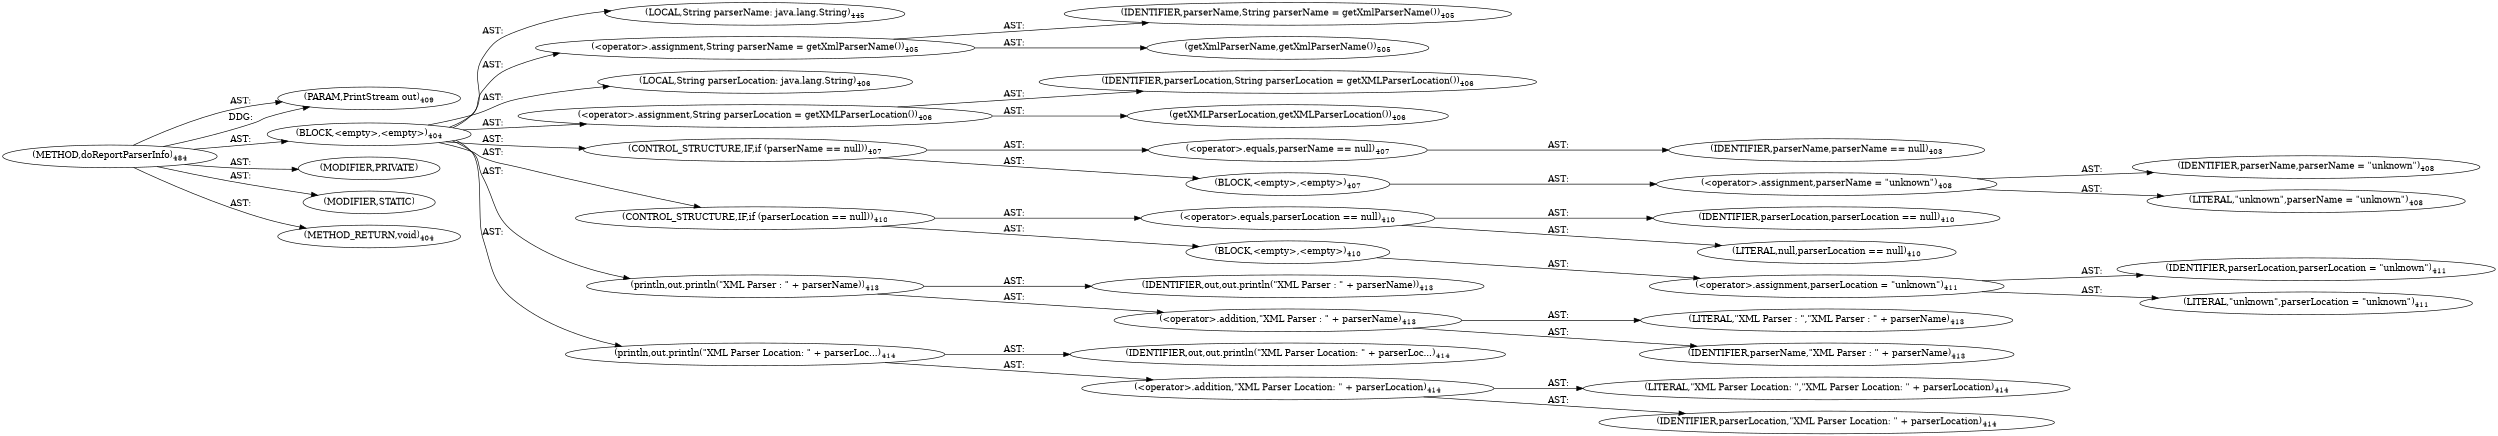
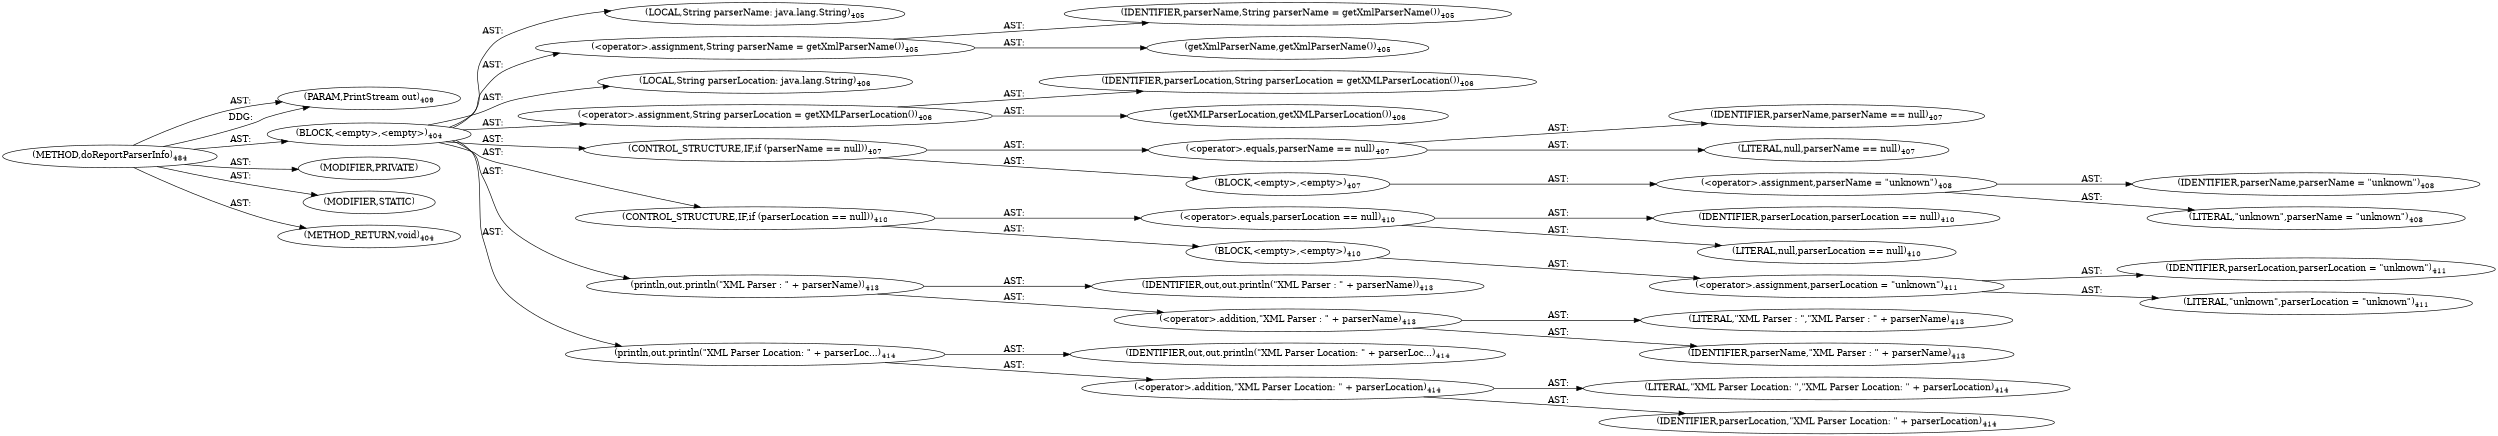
node "(LOCAL,String parserName: java.lang.String)": text "445" -> "405"
node "(getXmlParserName,getXmlParserName())": text "505" -> "405"
node "(IDENTIFIER,parserName,parserName == null)": text "403" -> "407"
node "(LITERAL,null,parserName == null)": added
